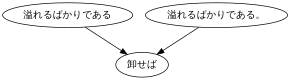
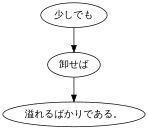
node "溢れるばかりである": label "溢れるばかりである" -> "少しでも"
edge "溢れるばかりである。" -> "卸せば": reversed
